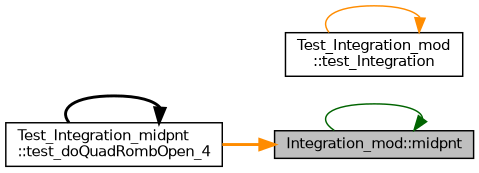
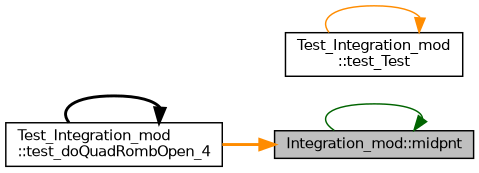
node "Test_Integration_mod ::test_Integration": label "Test_Integration_mod ::test_Integration" -> "Test_Integration_mod ::test_Test"
node "Test_Integration_midpnt ::test_doQuadRombOpen_4": label "Test_Integration_midpnt ::test_doQuadRombOpen_4" -> "Test_Integration_mod ::test_doQuadRombOpen_4"
